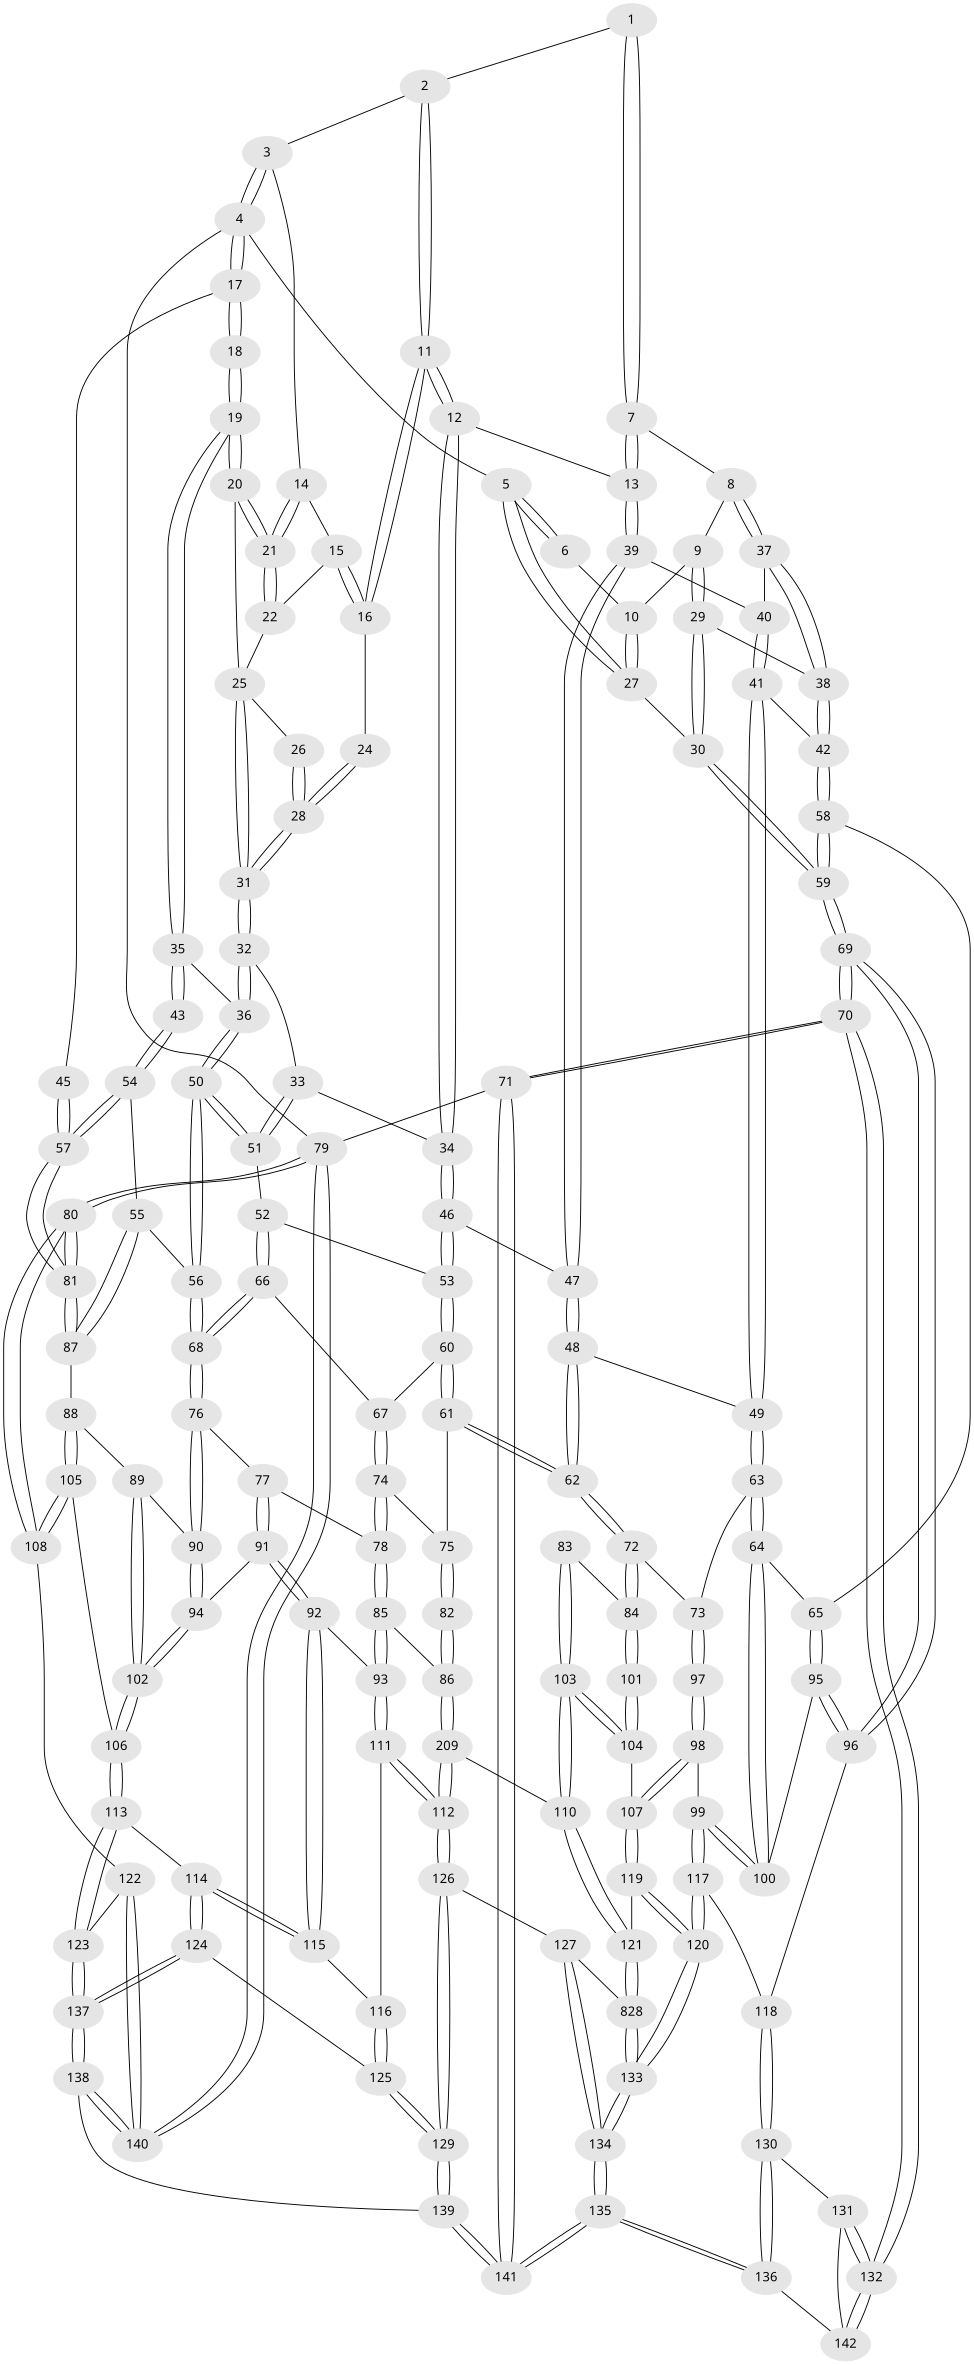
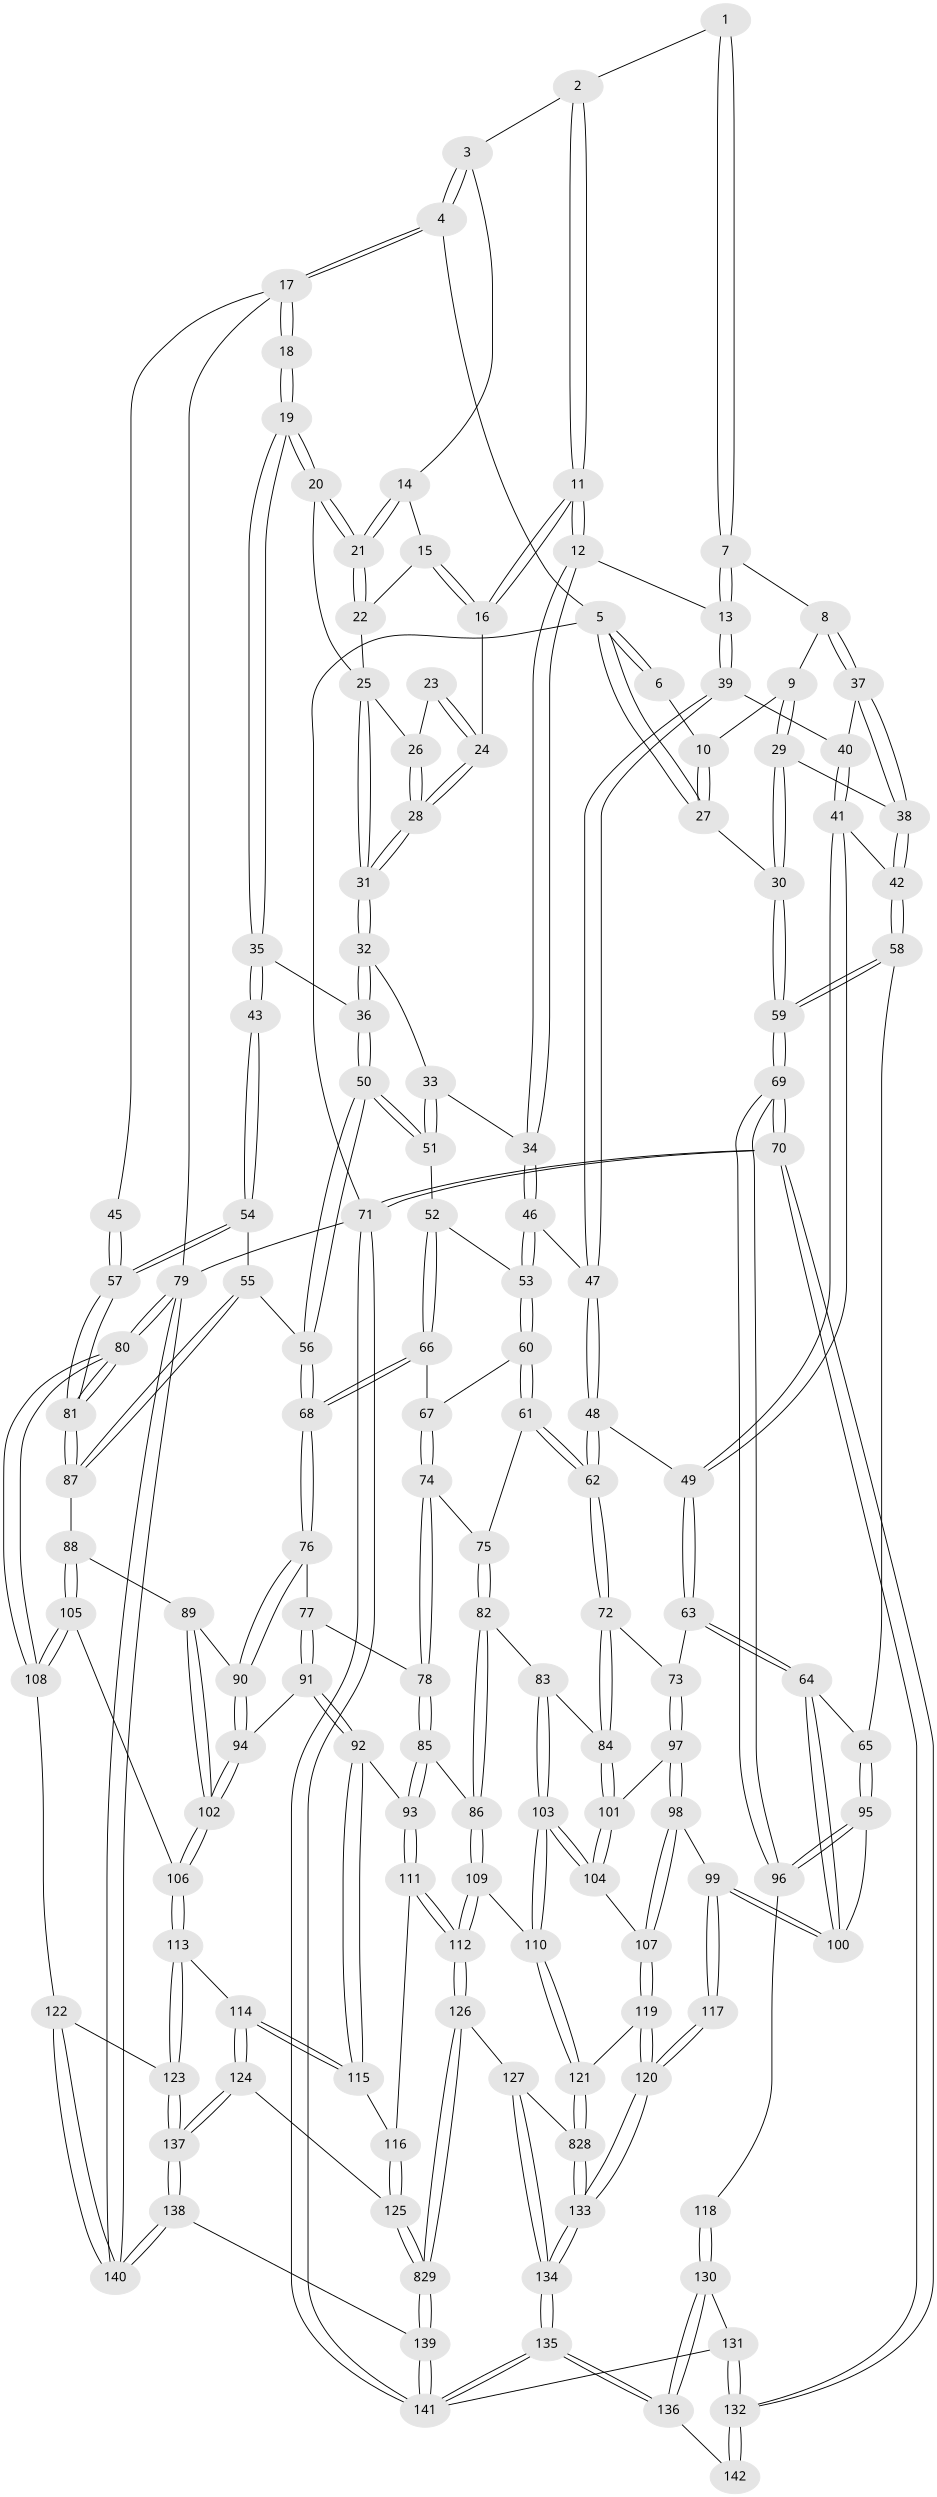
node "23": added
edge "4" -- "79": now "17" -- "79"
edge "5" -- "71": added
edge "82" -- "83": added
node "209": label "209" -> "109"
edge "97" -- "101": added
edge "117" -- "118": removed
node "129": label "129" -> "829"
edge "131" -- "142": now "131" -- "141"
